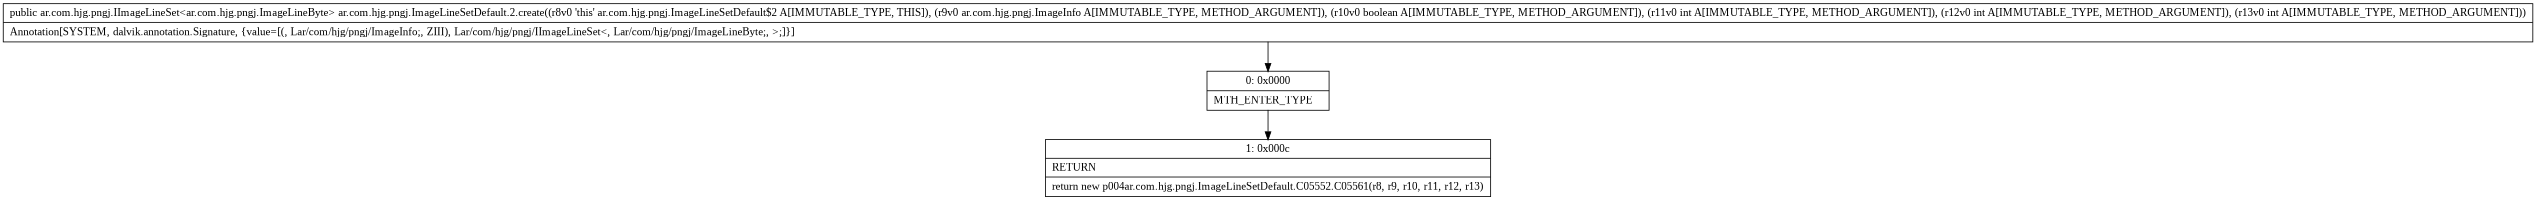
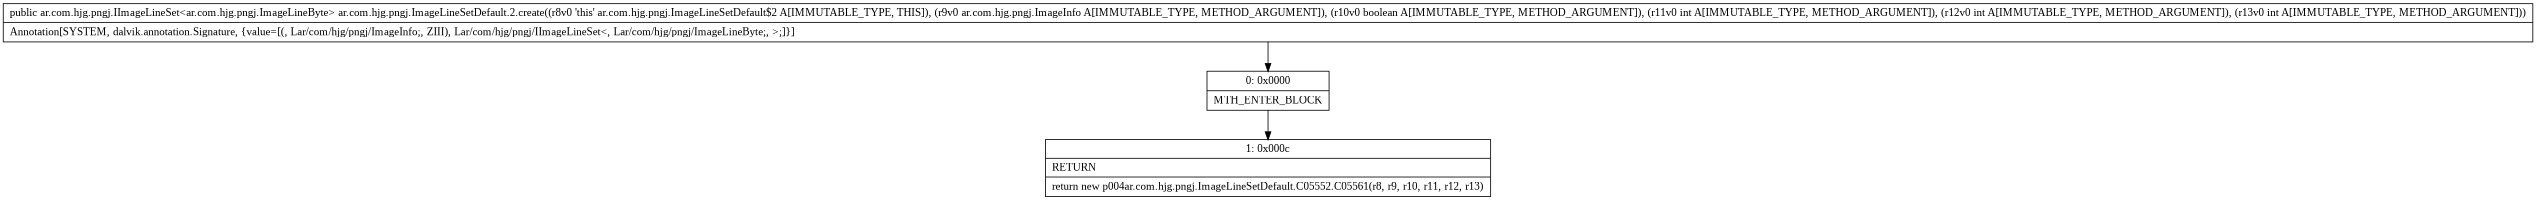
node "0: 0x0000": text "MTH_ENTER_TYPE" -> "MTH_ENTER_BLOCK"
